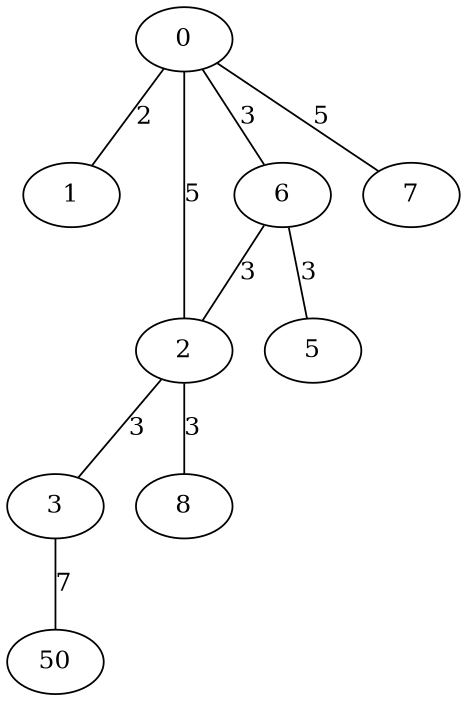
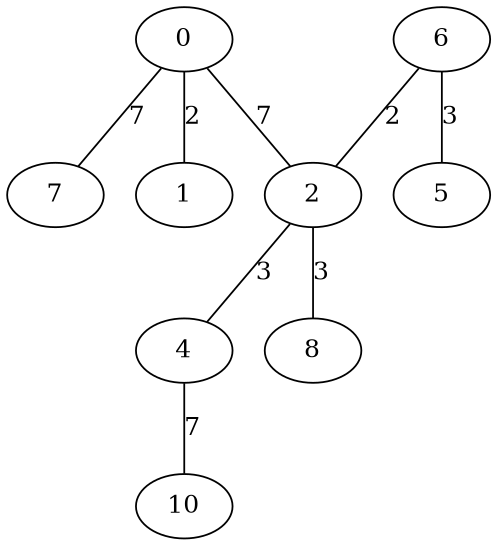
edge "0" -- "6": removed, label "3"
edge "0" -- "7": label "5" -> "7"
edge "0" -- "2": label "5" -> "7"
edge "6" -- "2": label "3" -> "2"
node "3": label "3" -> "4"
node "50": label "50" -> "10"
